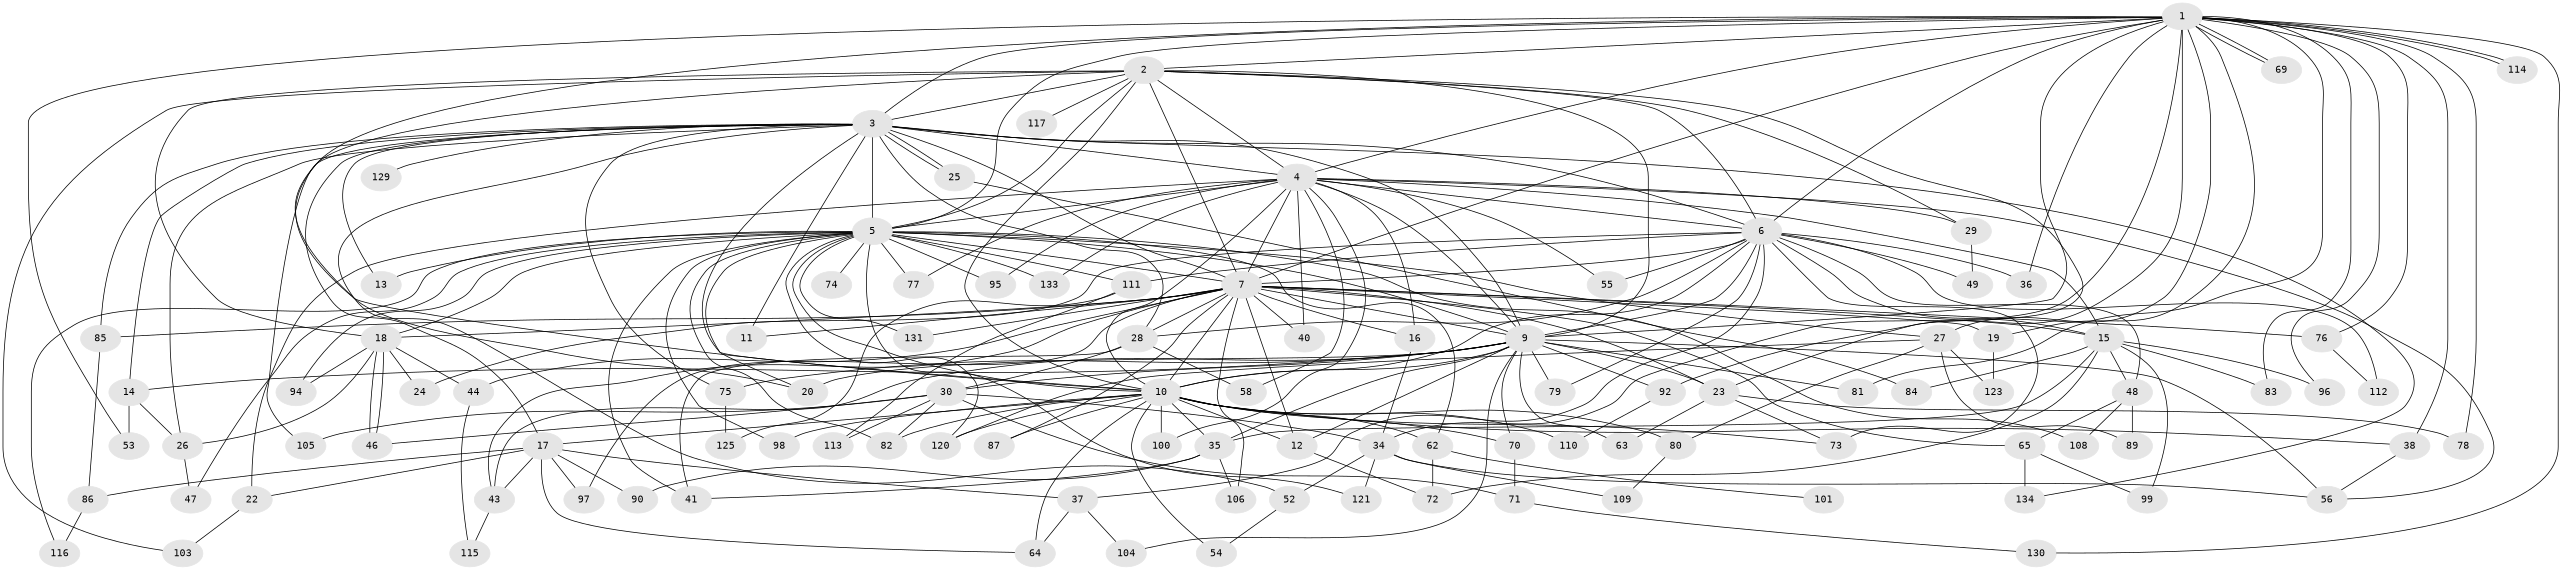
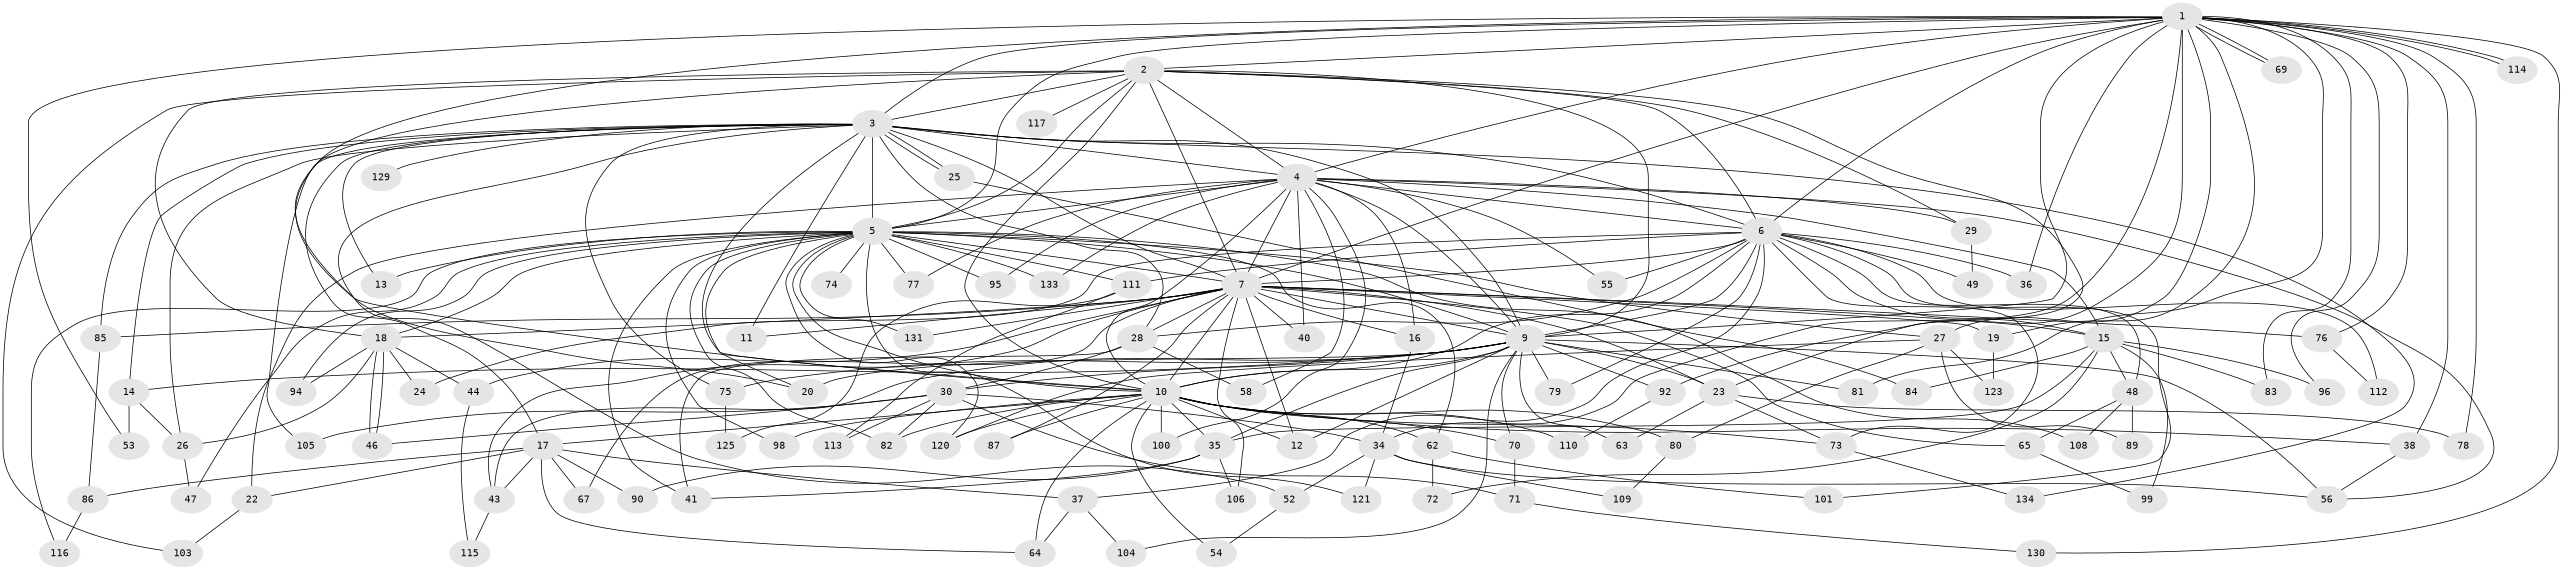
edge "6" -- "101": added
edge "12" -- "72": removed
edge "65" -- "134": now "73" -- "134"
node "97": label "97" -> "67"
